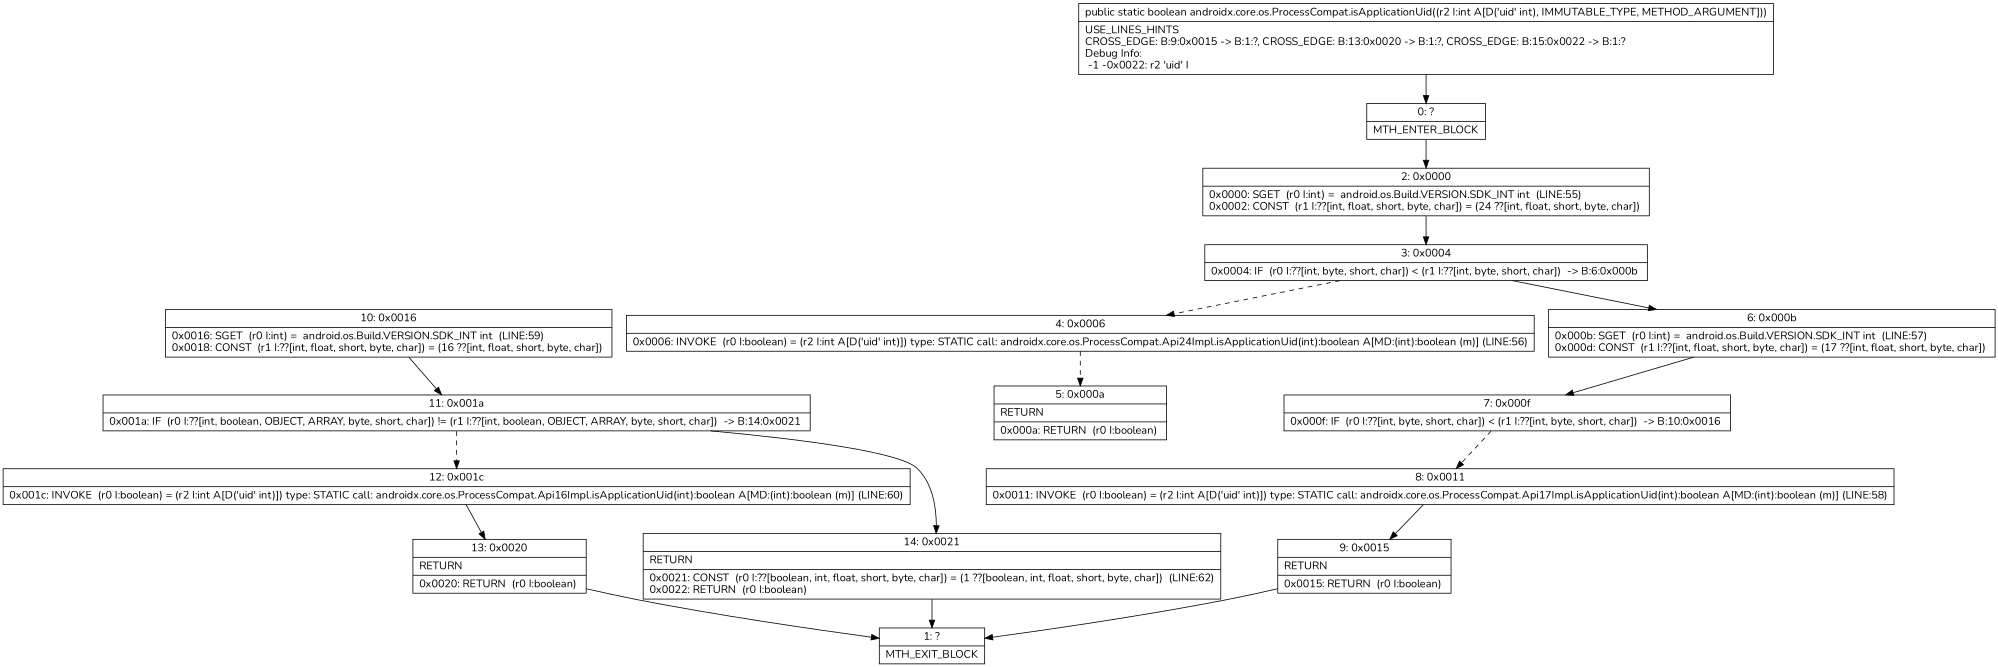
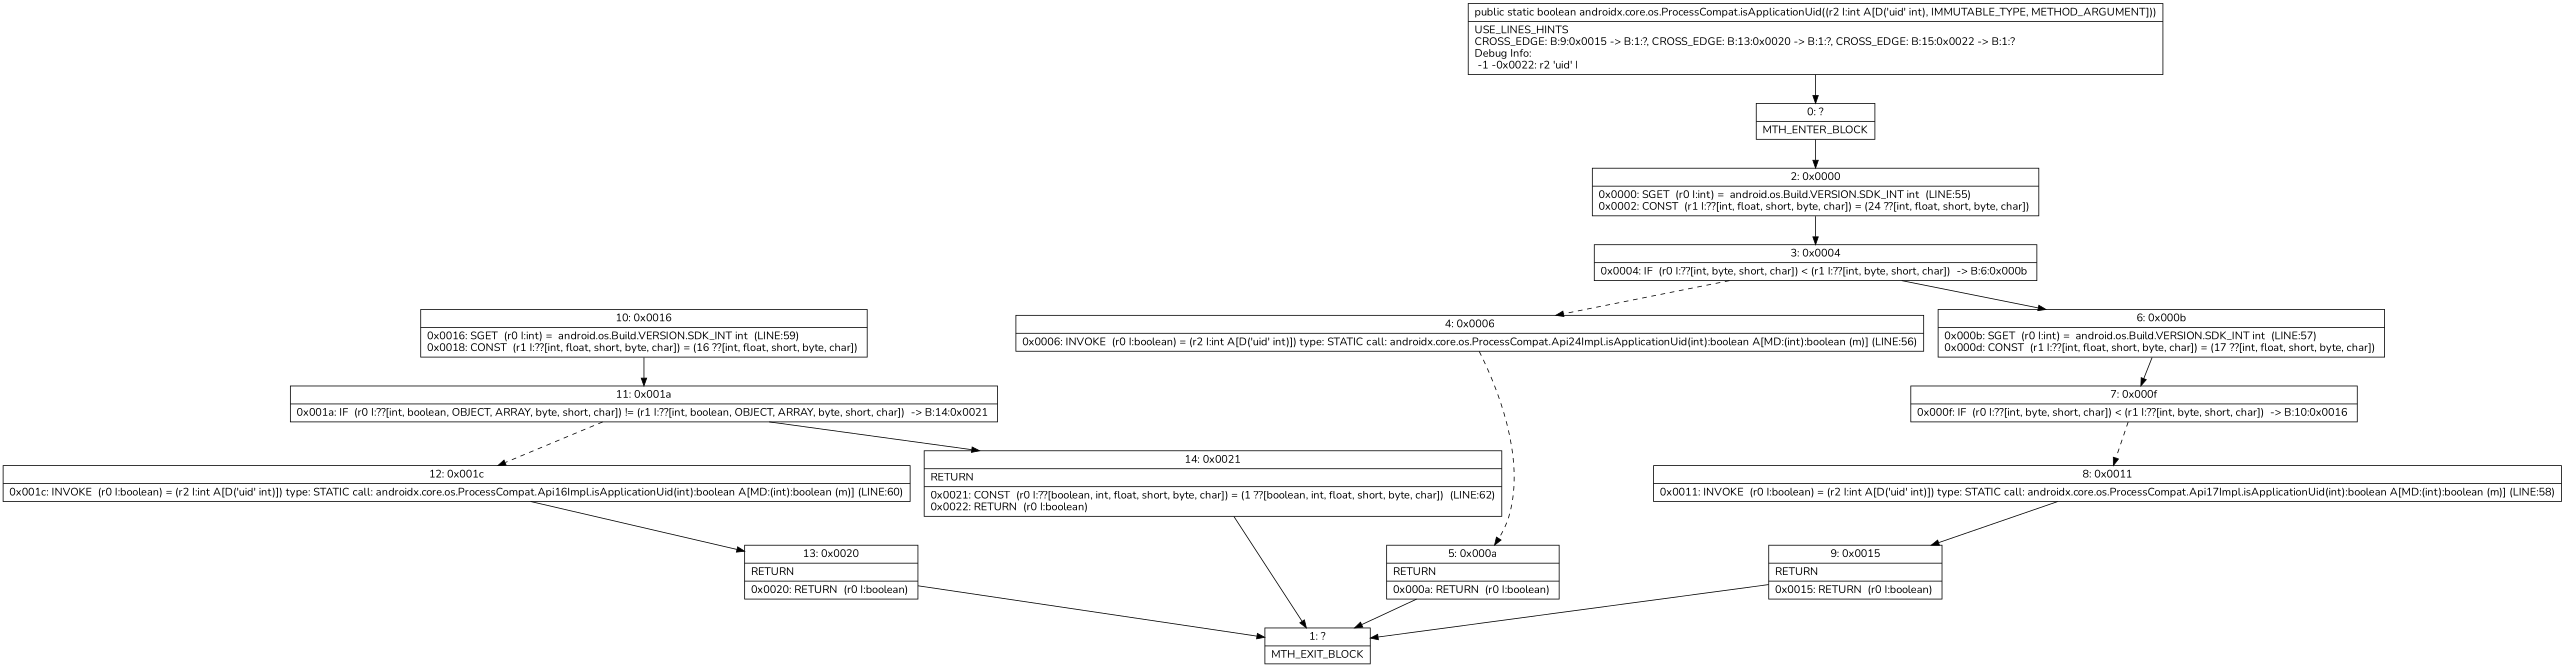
edge "5: 0x000a" -> "1: ?": added
